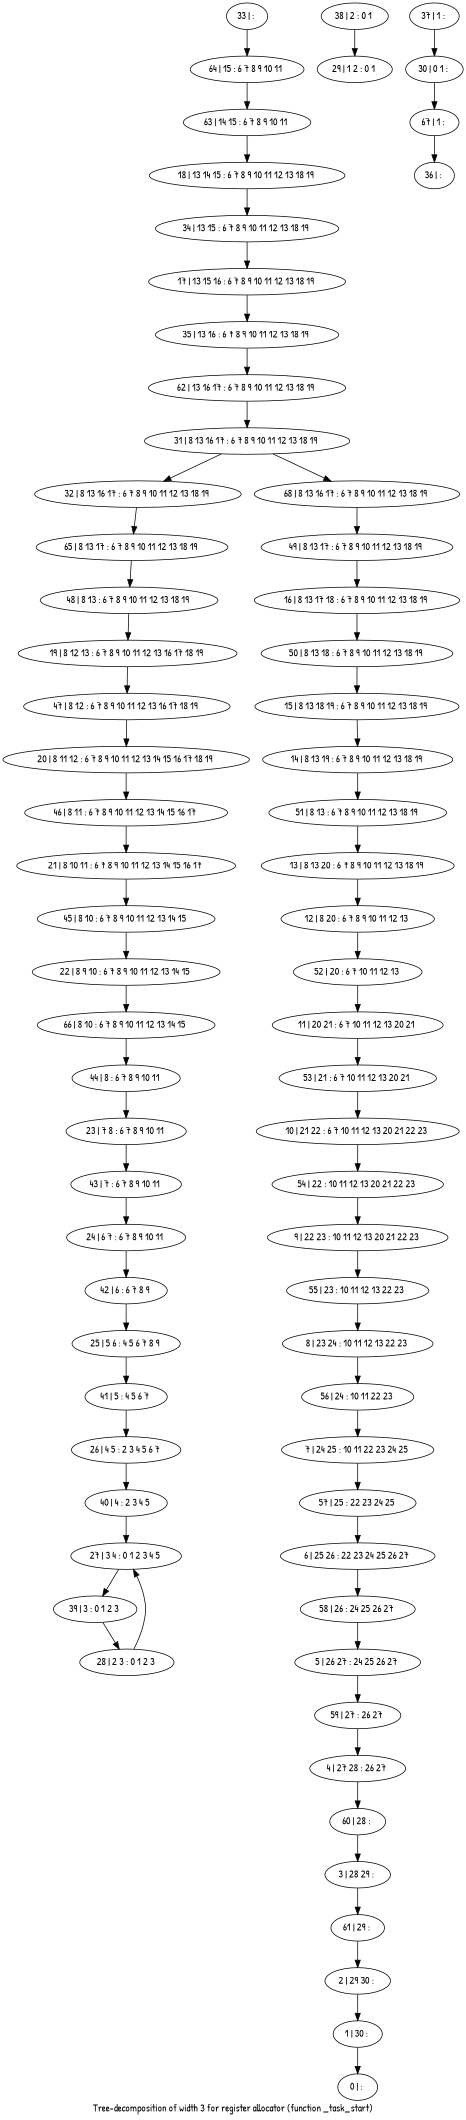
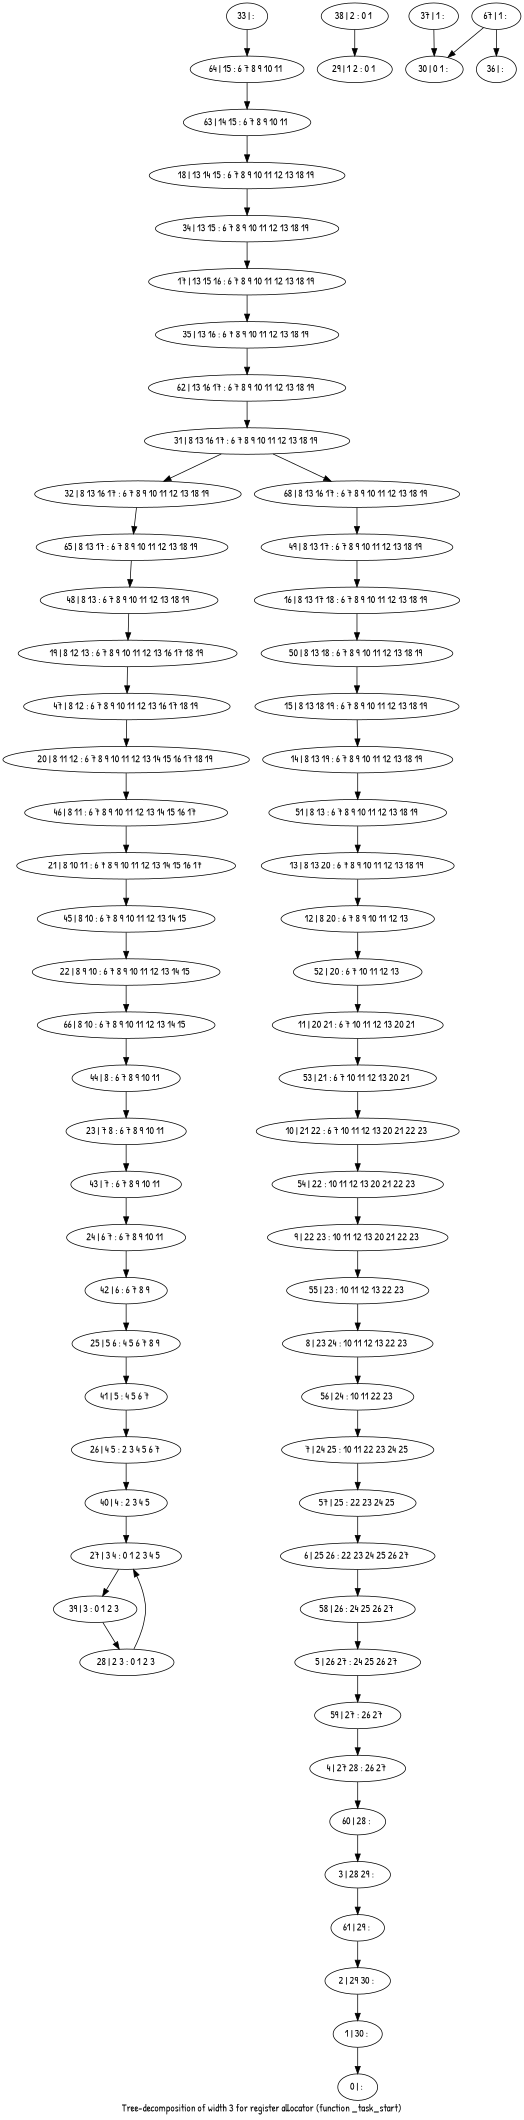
edge "30 | 0 1 :" -> "67 | 1 :": reversed
